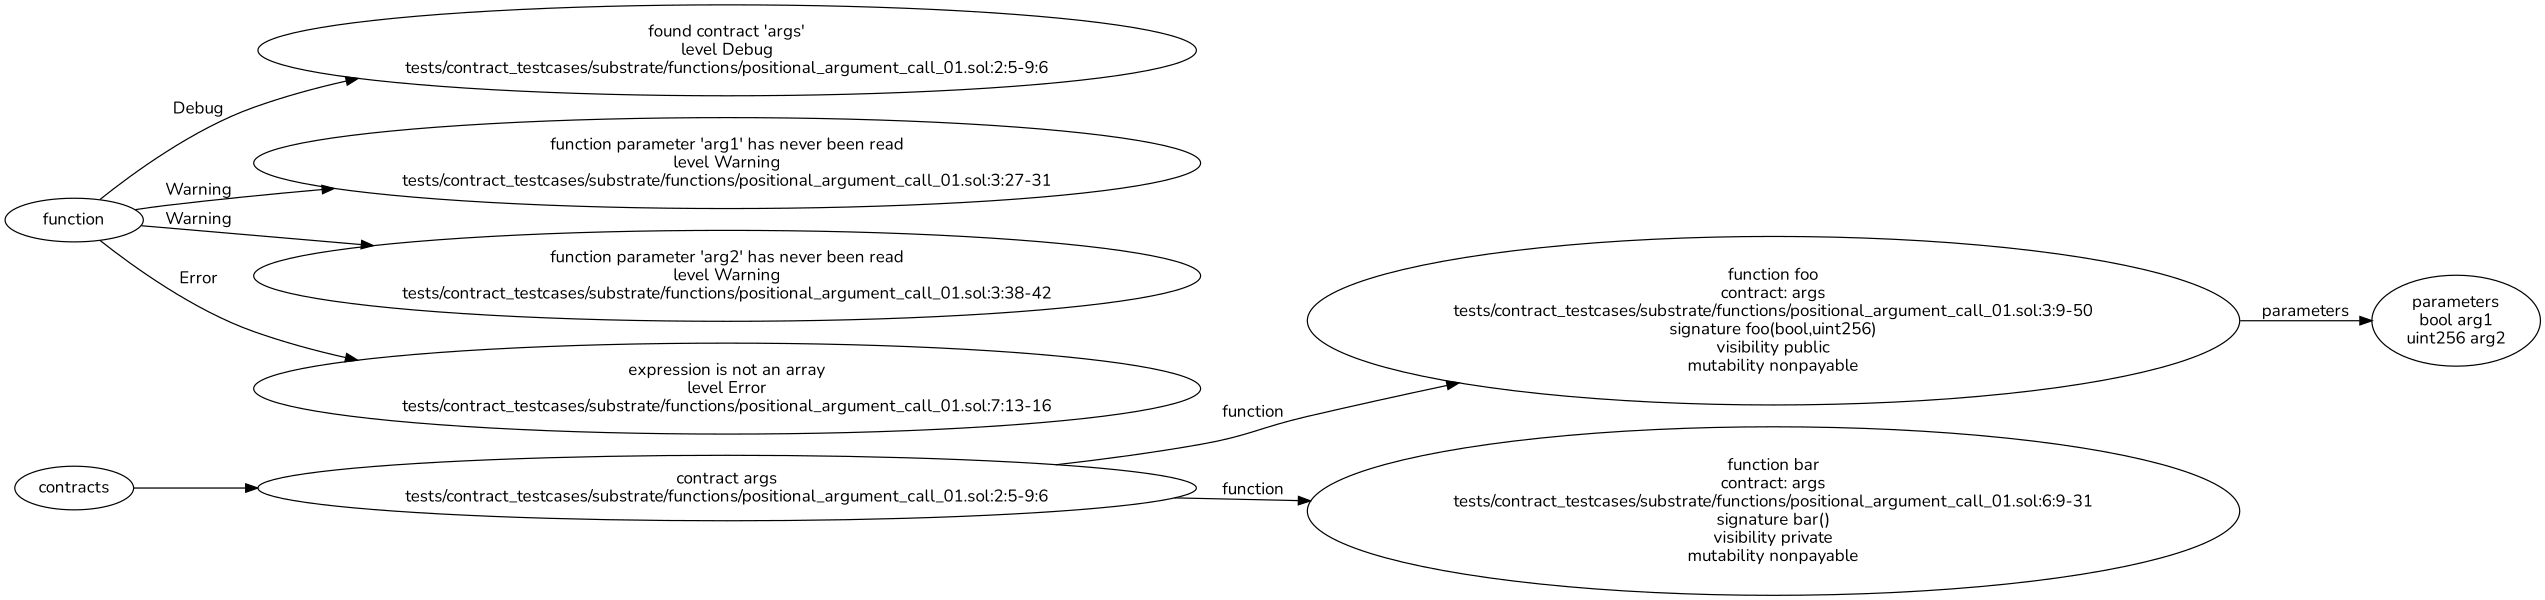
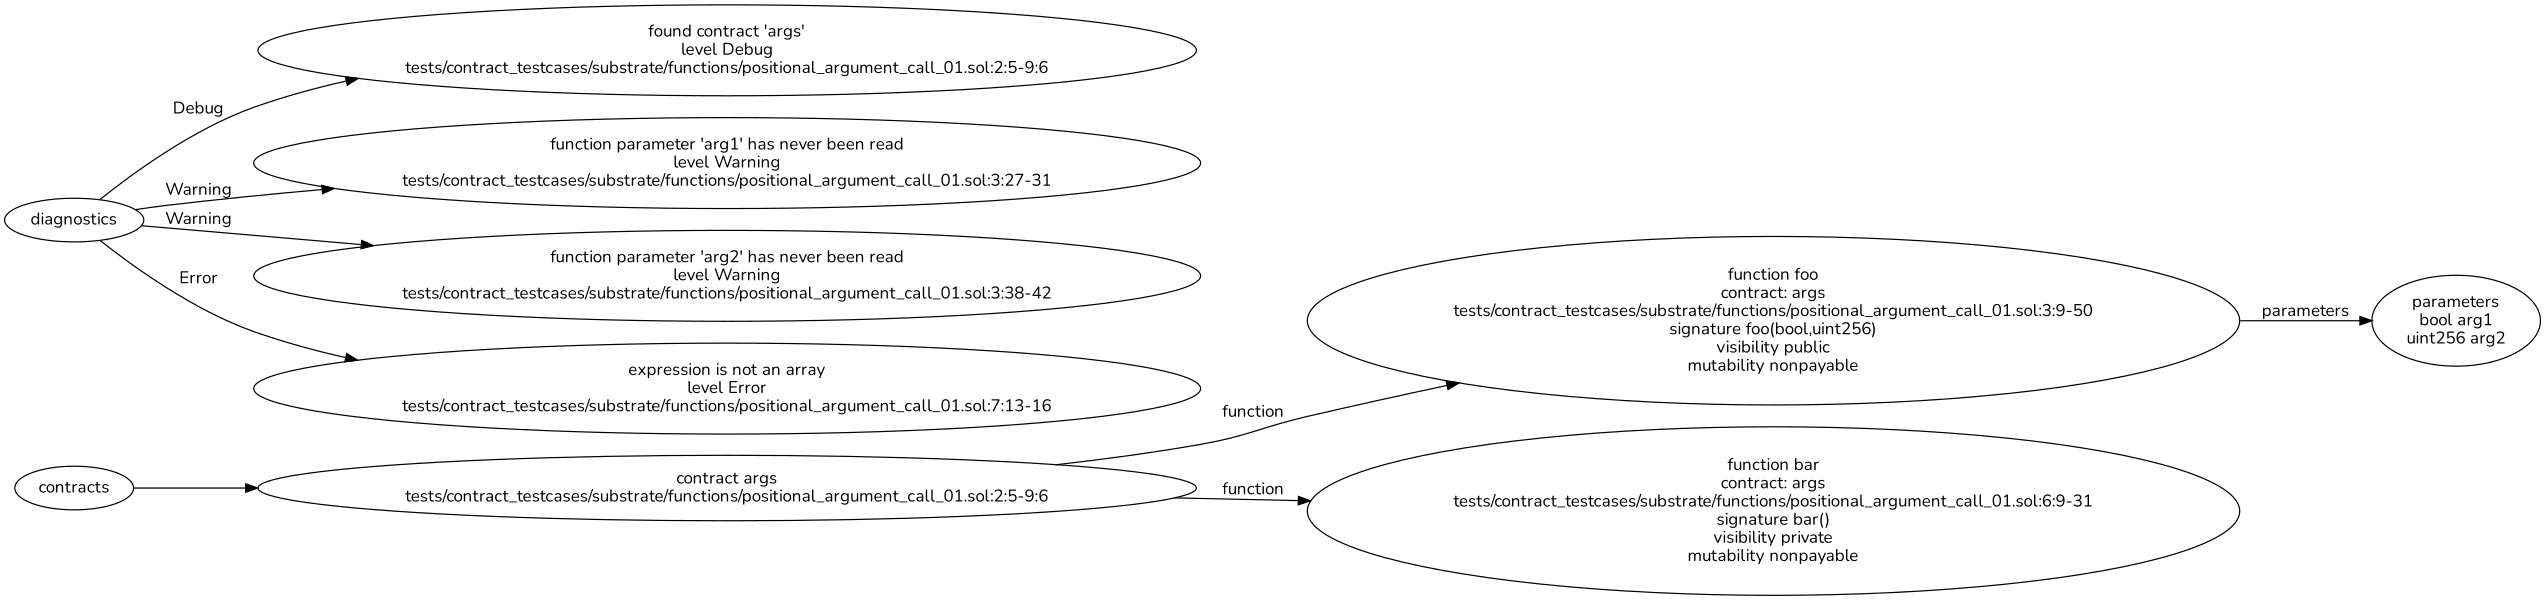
node "function": label "function" -> "diagnostics"
